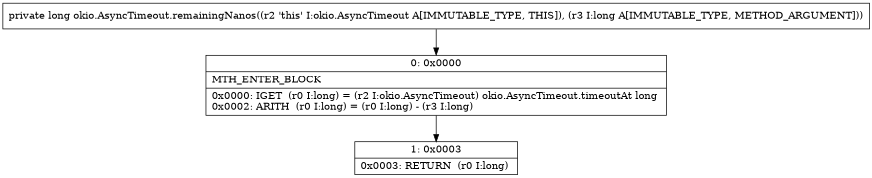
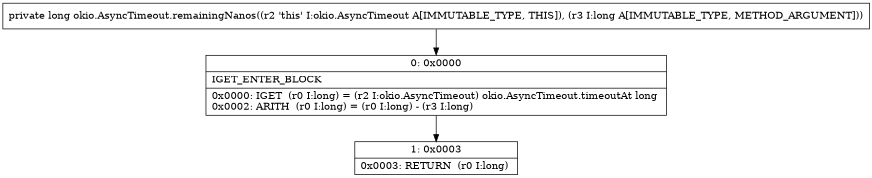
node "0: 0x0000": text "MTH_ENTER_BLOCK" -> "IGET_ENTER_BLOCK"
